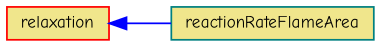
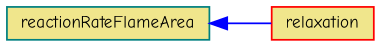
edge "reactionRateFlameArea" -> "relaxation": reversed
